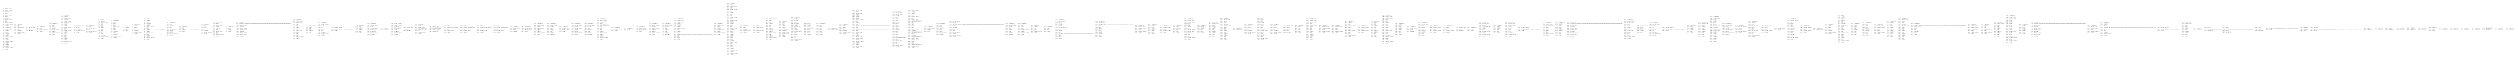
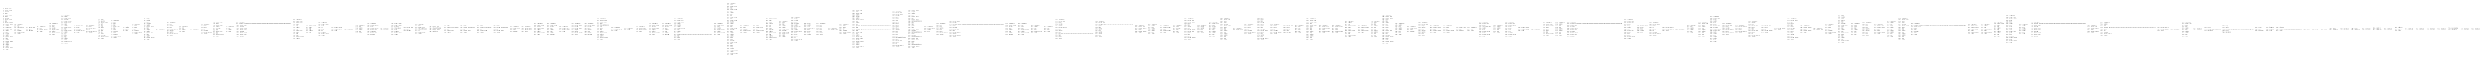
node "78f: PUSH16 0xf5b68b623b4c0e131bc664736f6c6343 7a0: STOP": removed
